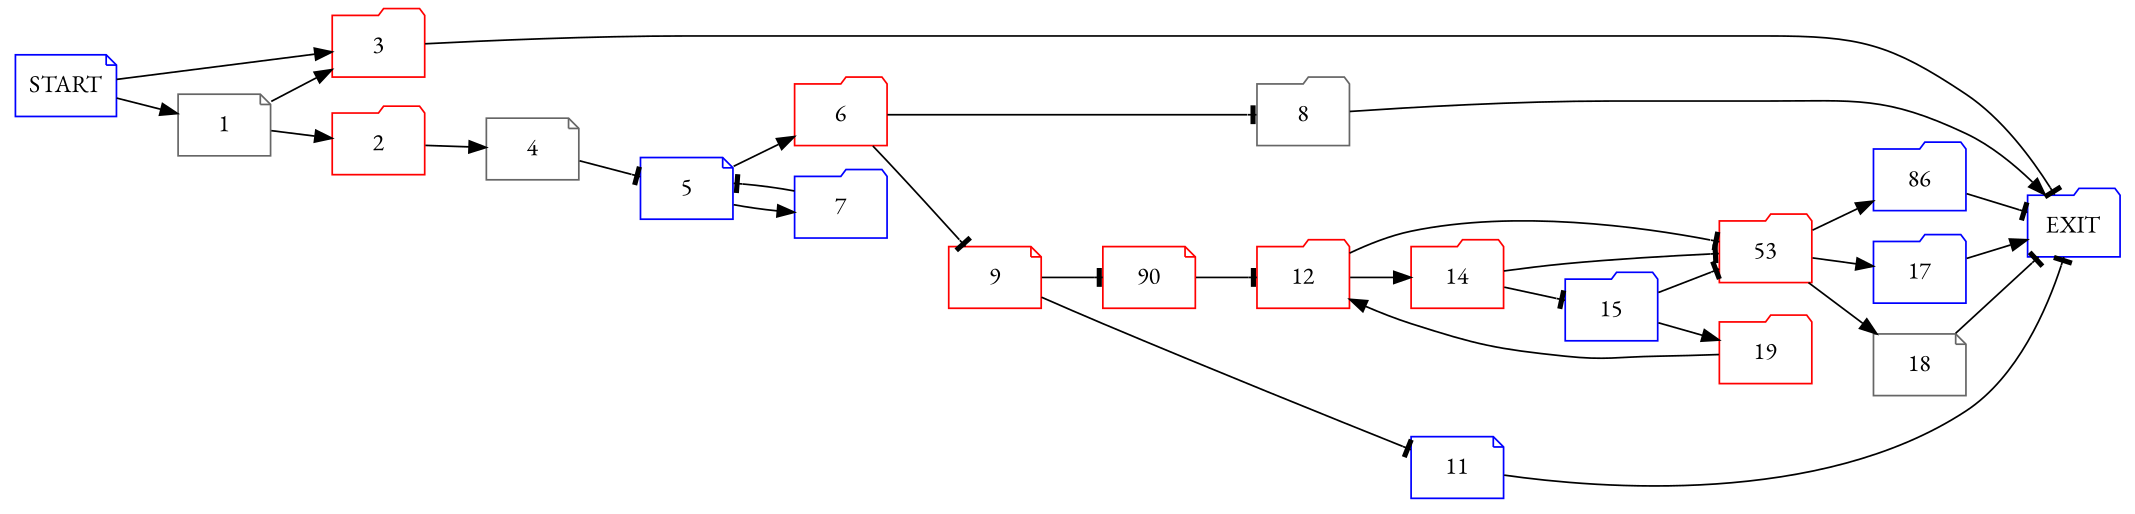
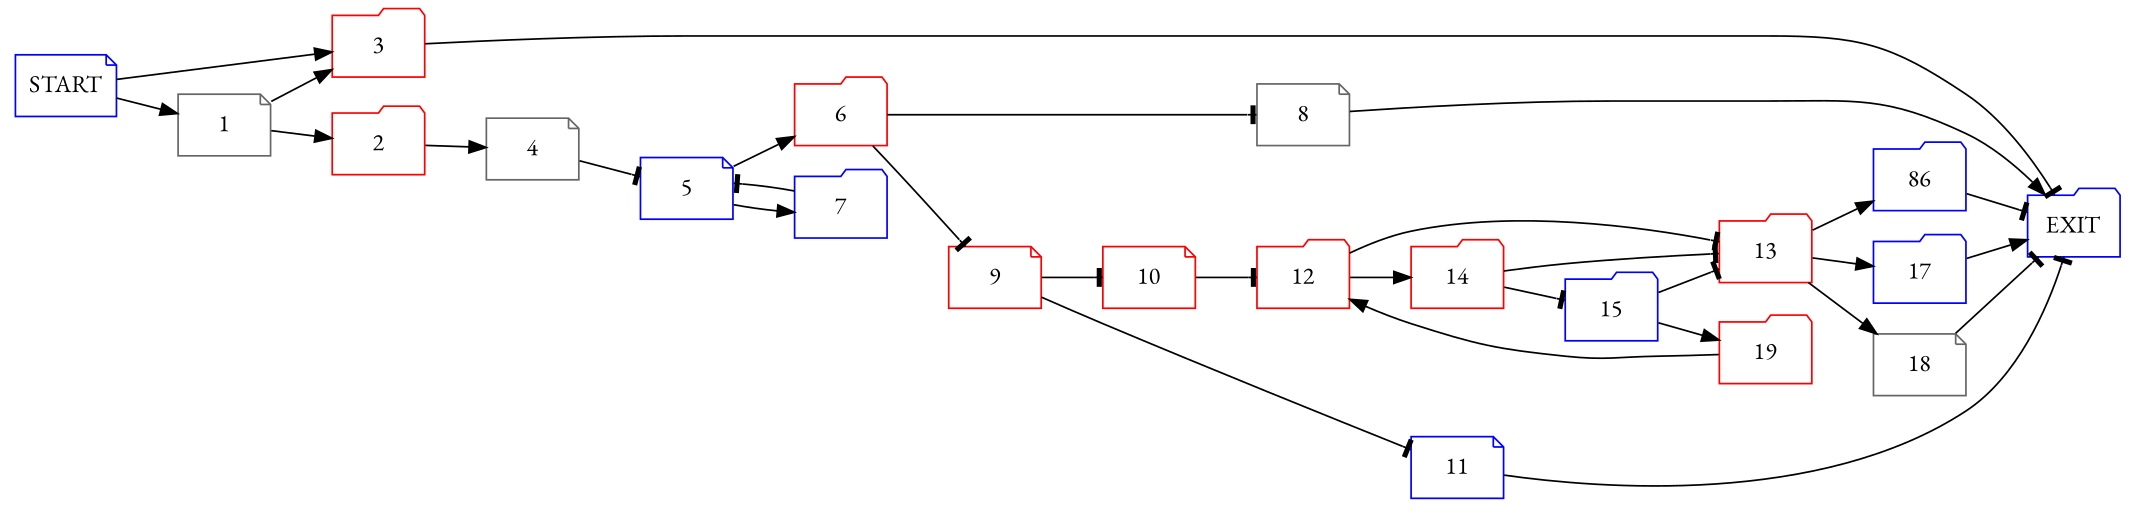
node "8": shape folder -> note
node "53": label "53" -> "13"
node "90": label "90" -> "10"
